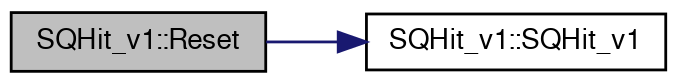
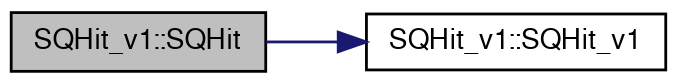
node "SQHit_v1::Reset": label "SQHit_v1::Reset" -> "SQHit_v1::SQHit"
